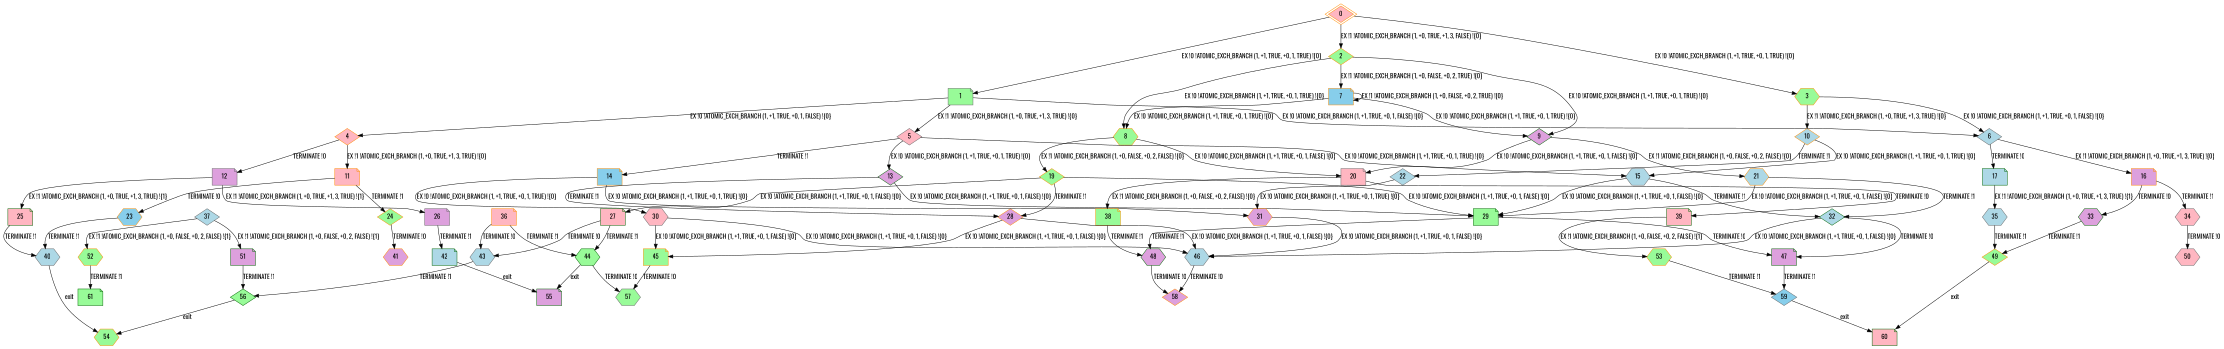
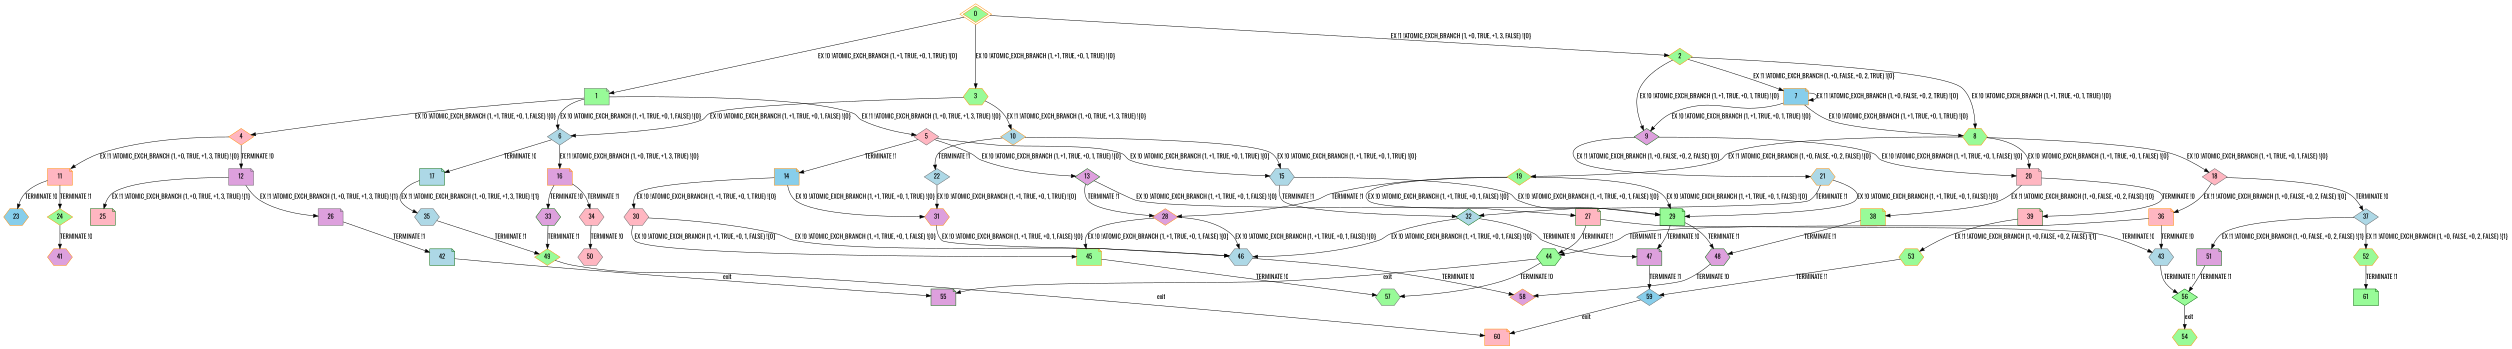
node "0": fillcolor lightpink -> palegreen
node "18": added
node "40": removed
node "60": color darkgreen -> darkorange
